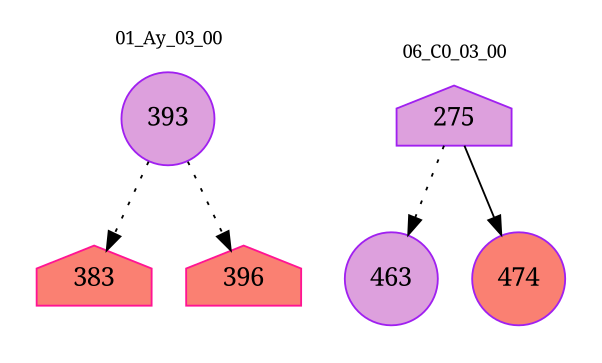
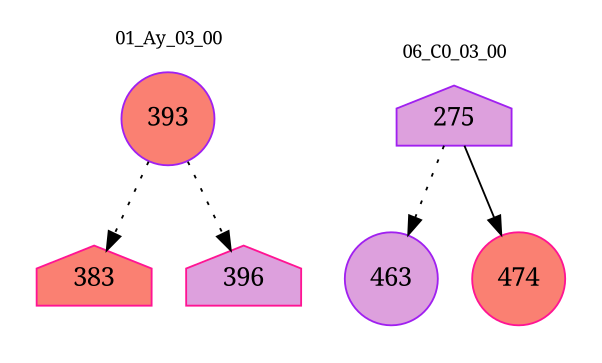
node "393": fillcolor plum -> salmon
node "396": fillcolor salmon -> plum
node "474": color purple -> deeppink
